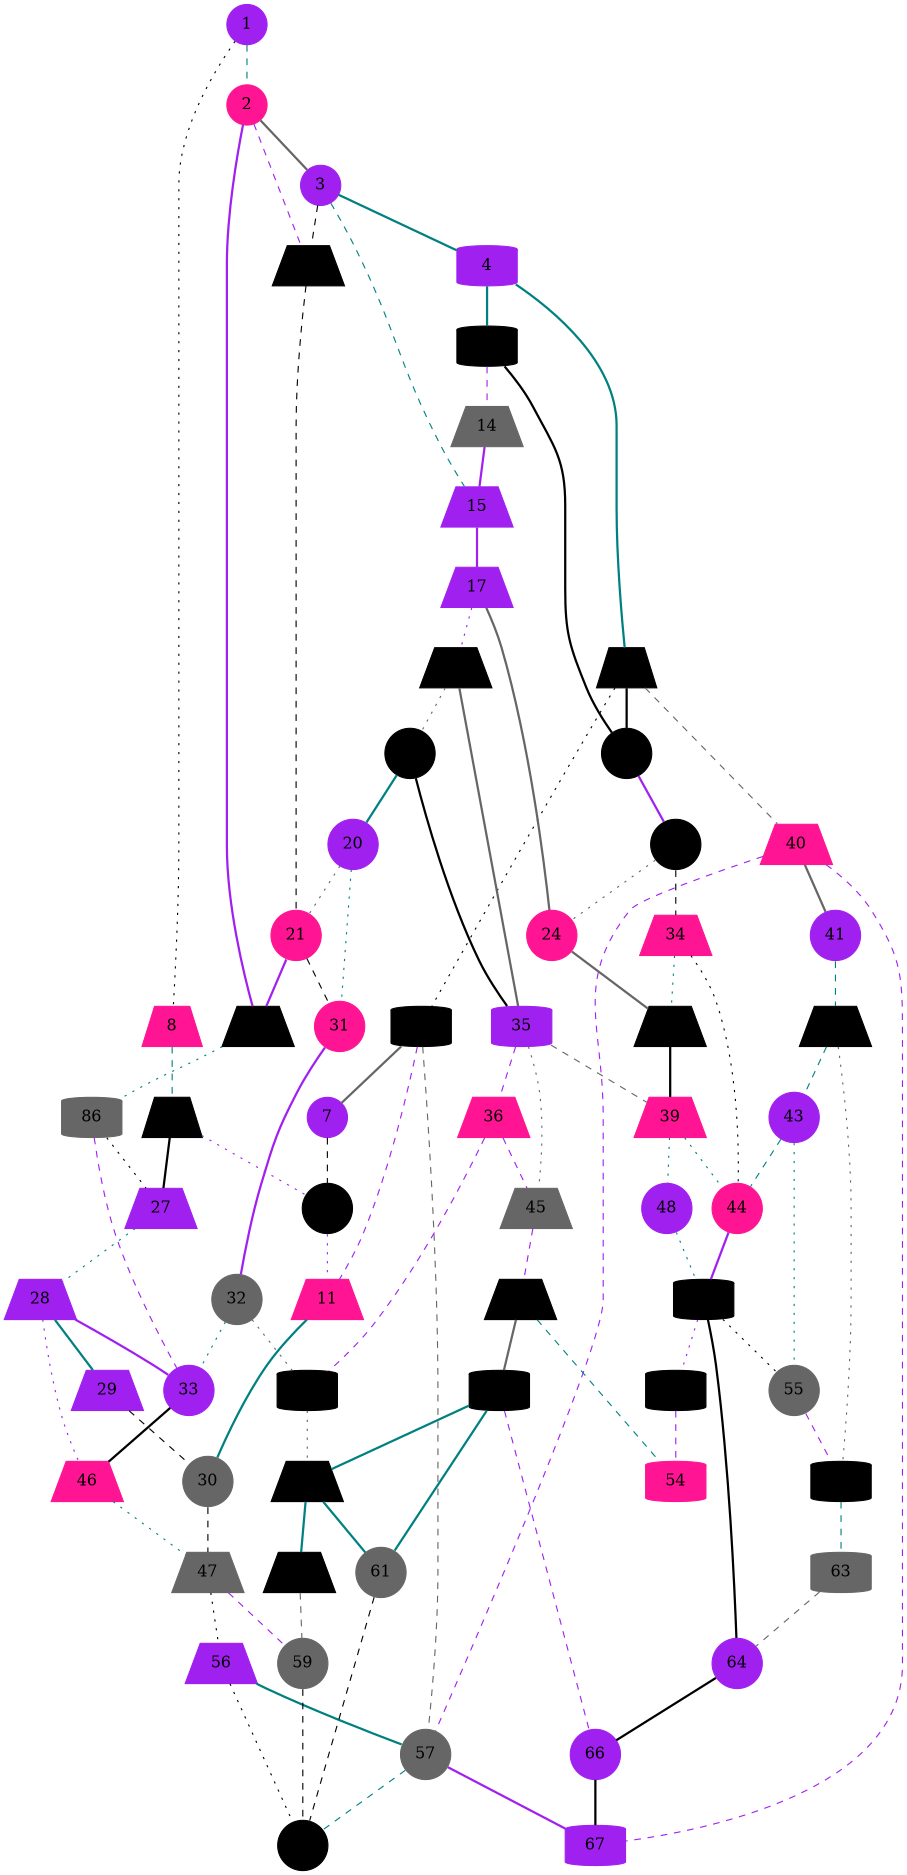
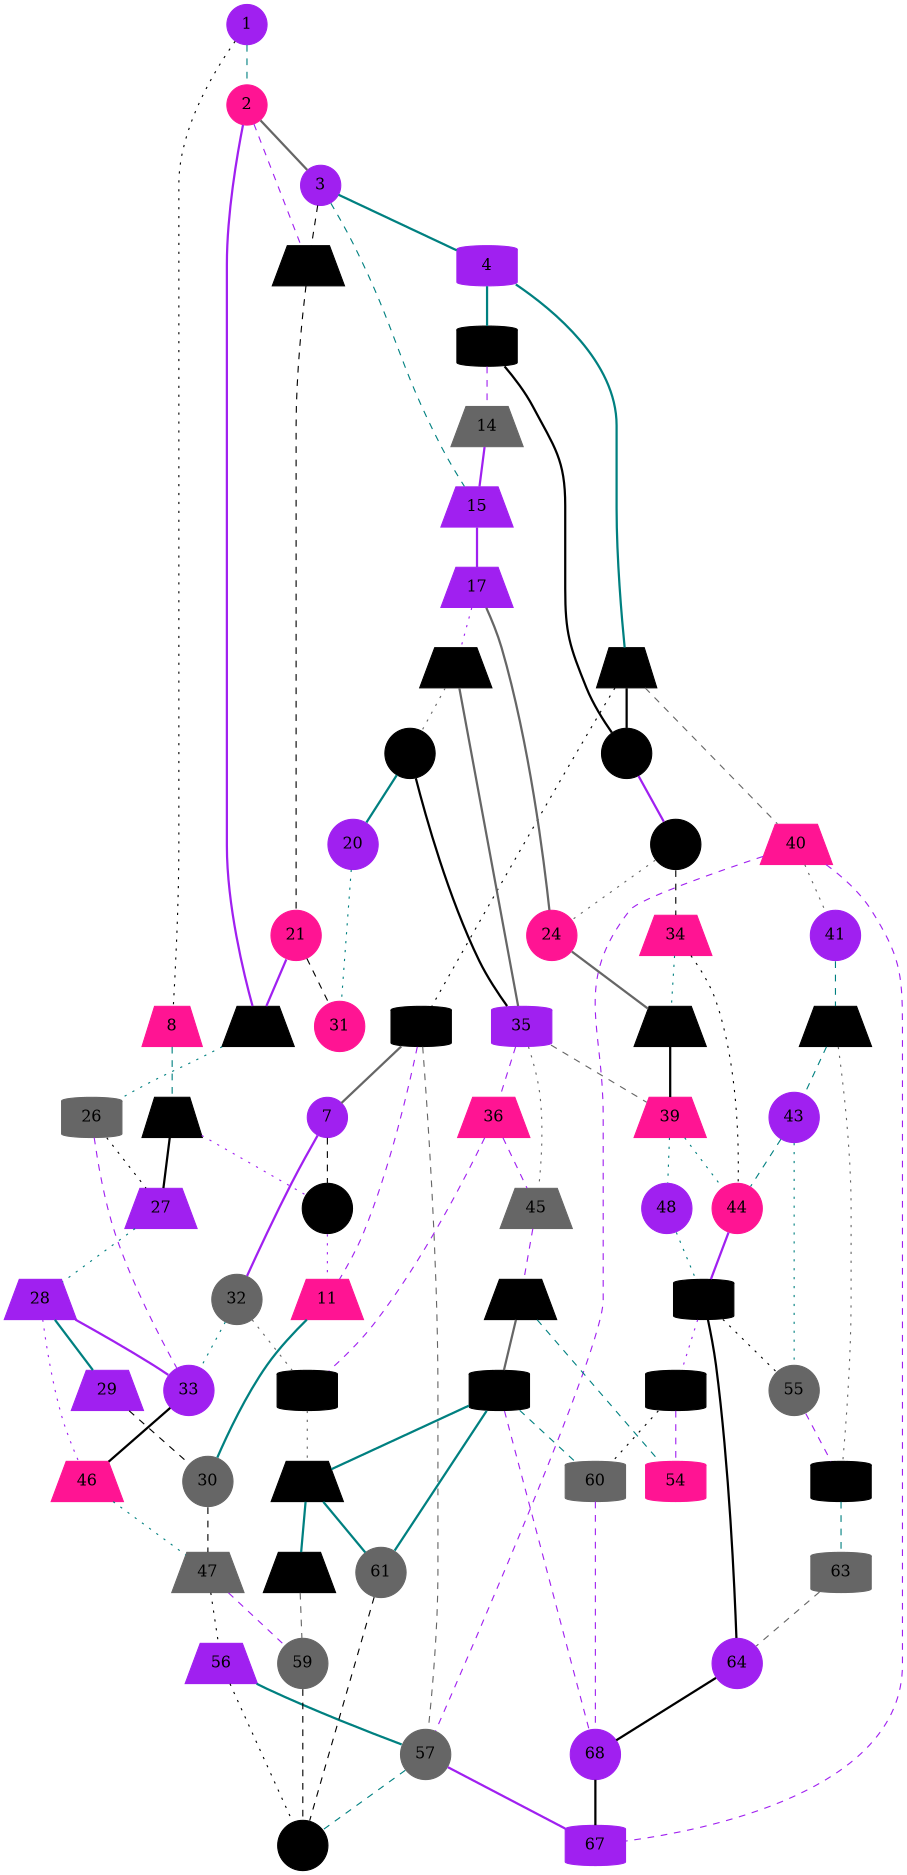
edge "40" -- "41": style bold -> dotted
edge "20" -- "21": removed
node "86": label "86" -> "26"
edge "31" -- "32": now "7" -- "32"
node "60": added
node "66": label "66" -> "68"
